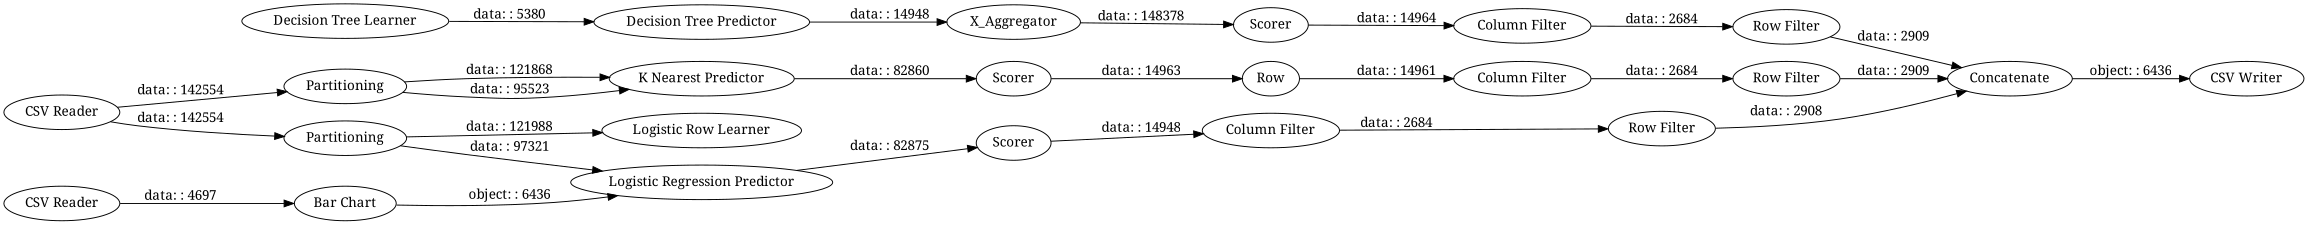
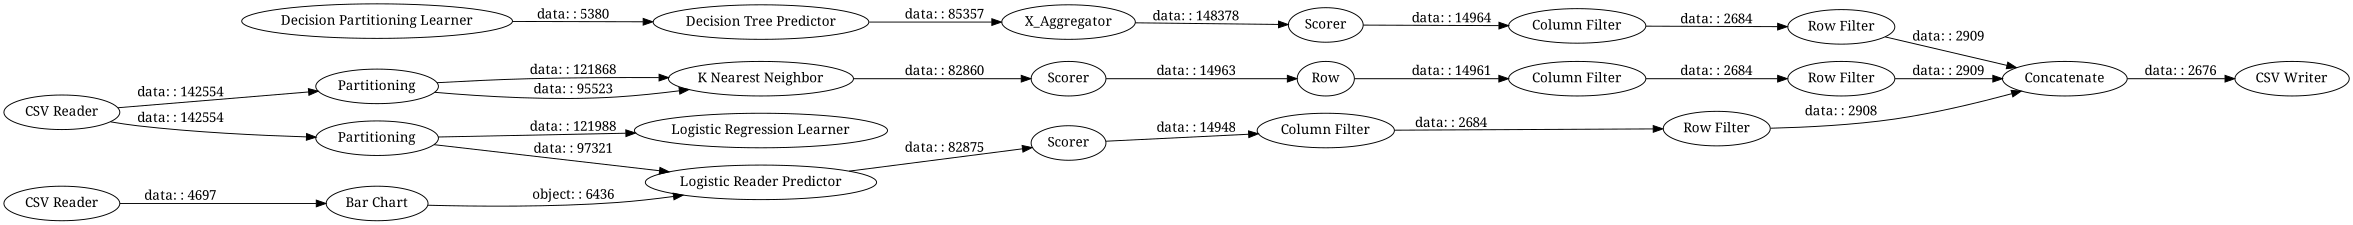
edge "Decision Tree Predictor" -> "X_Aggregator": label "data: : 14948" -> "data: : 85357"
node "Decision Tree Learner": label "Decision Tree Learner" -> "Decision Partitioning Learner"
edge "Concatenate" -> "CSV Writer": label "object: : 6436" -> "data: : 2676"
node "K Nearest Predictor": label "K Nearest Predictor" -> "K Nearest Neighbor"
node "Logistic Row Learner": label "Logistic Row Learner" -> "Logistic Regression Learner"
node "Logistic Regression Predictor": label "Logistic Regression Predictor" -> "Logistic Reader Predictor"
